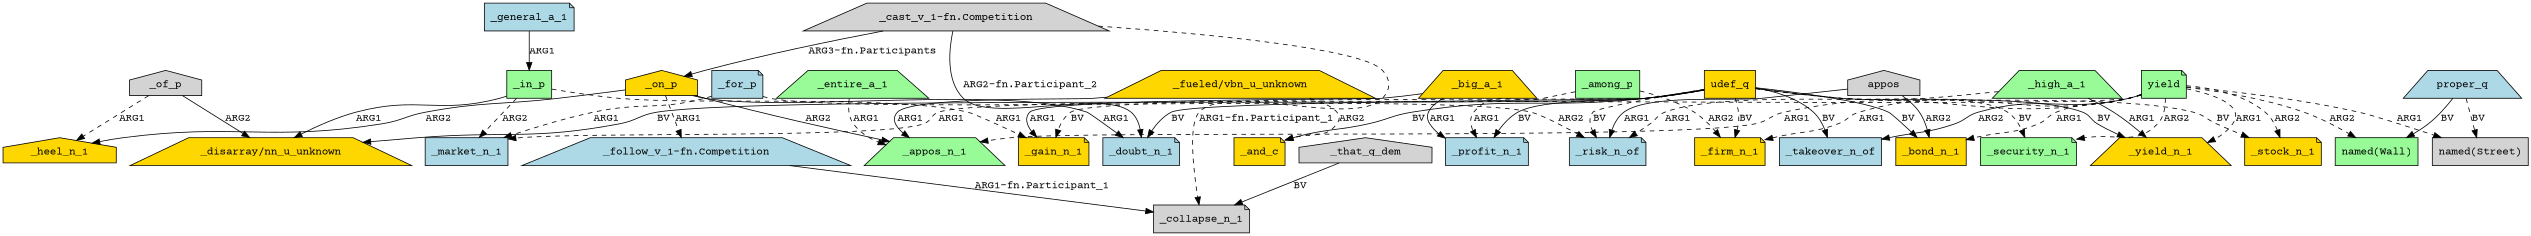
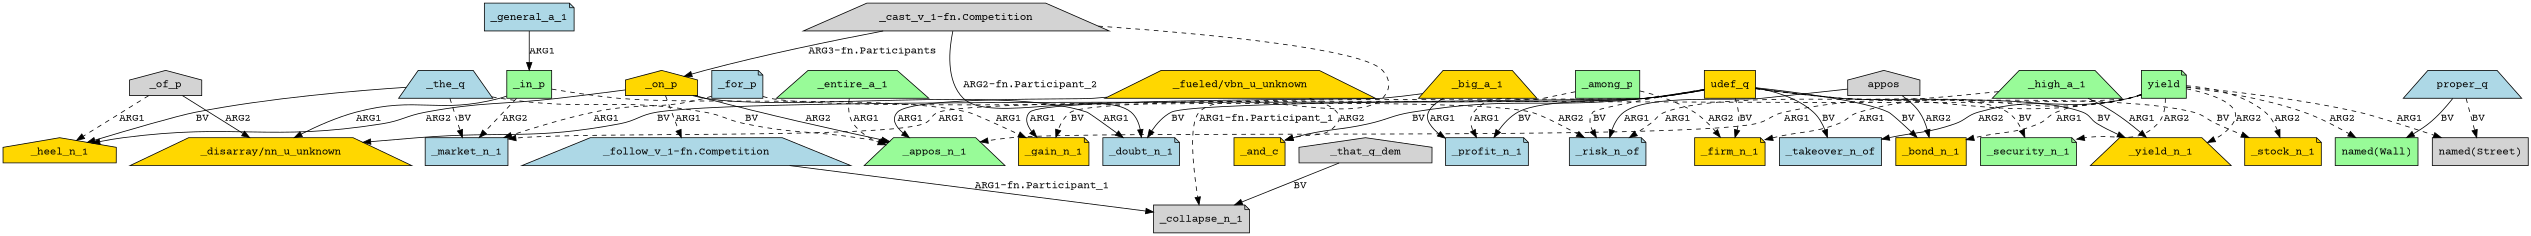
node "_the_q": added
edge "yield" -> "_yield_n_1": label "ARG1" -> "ARG2"
